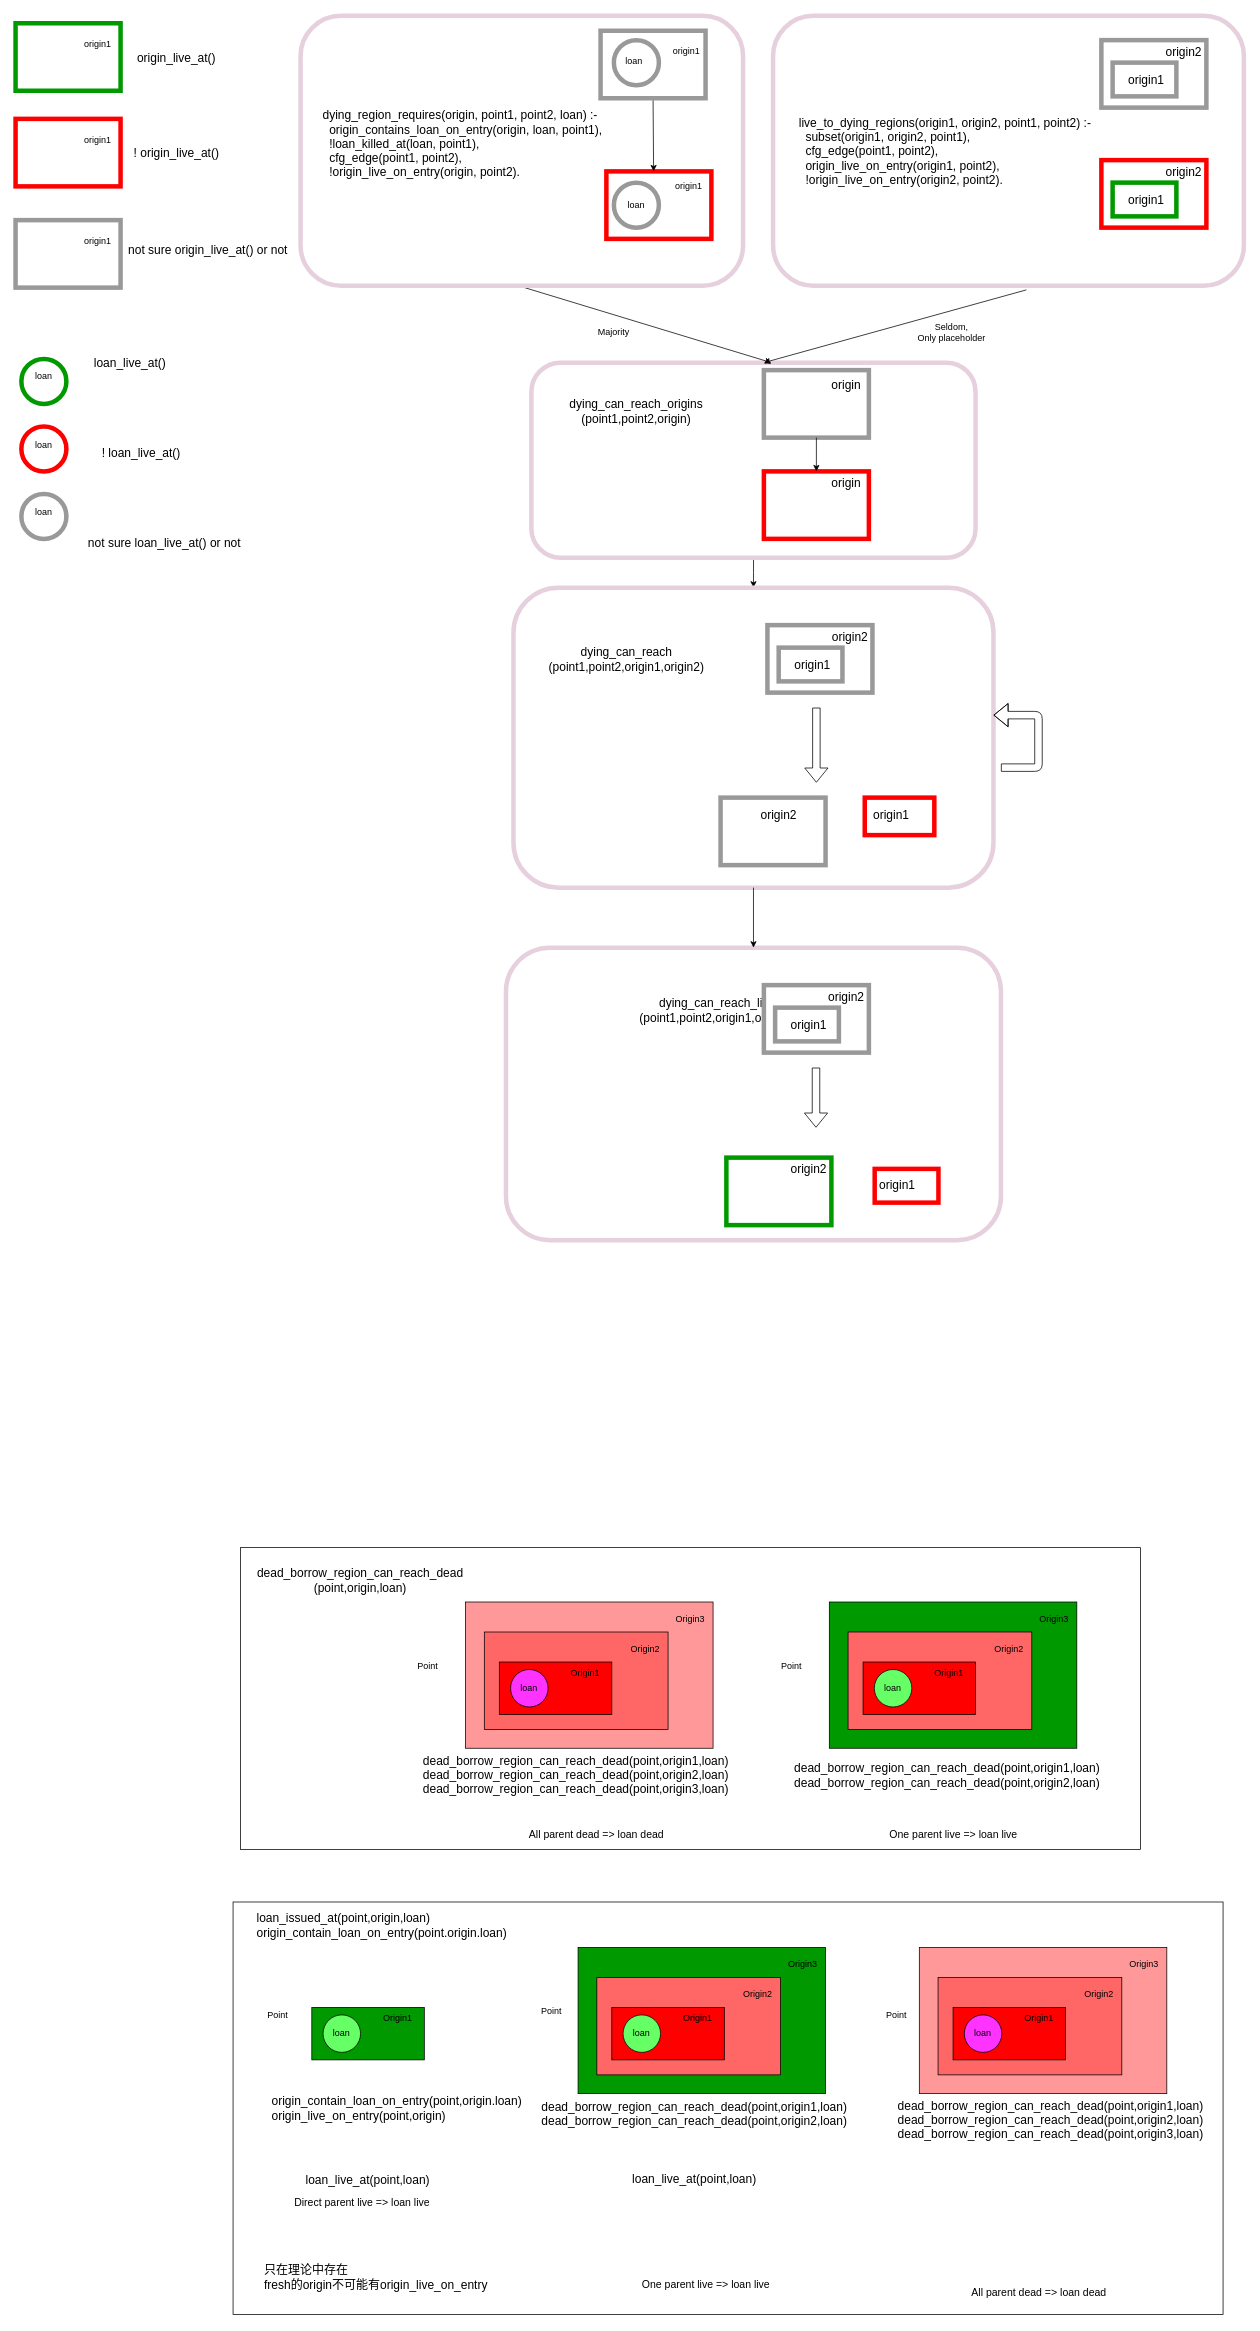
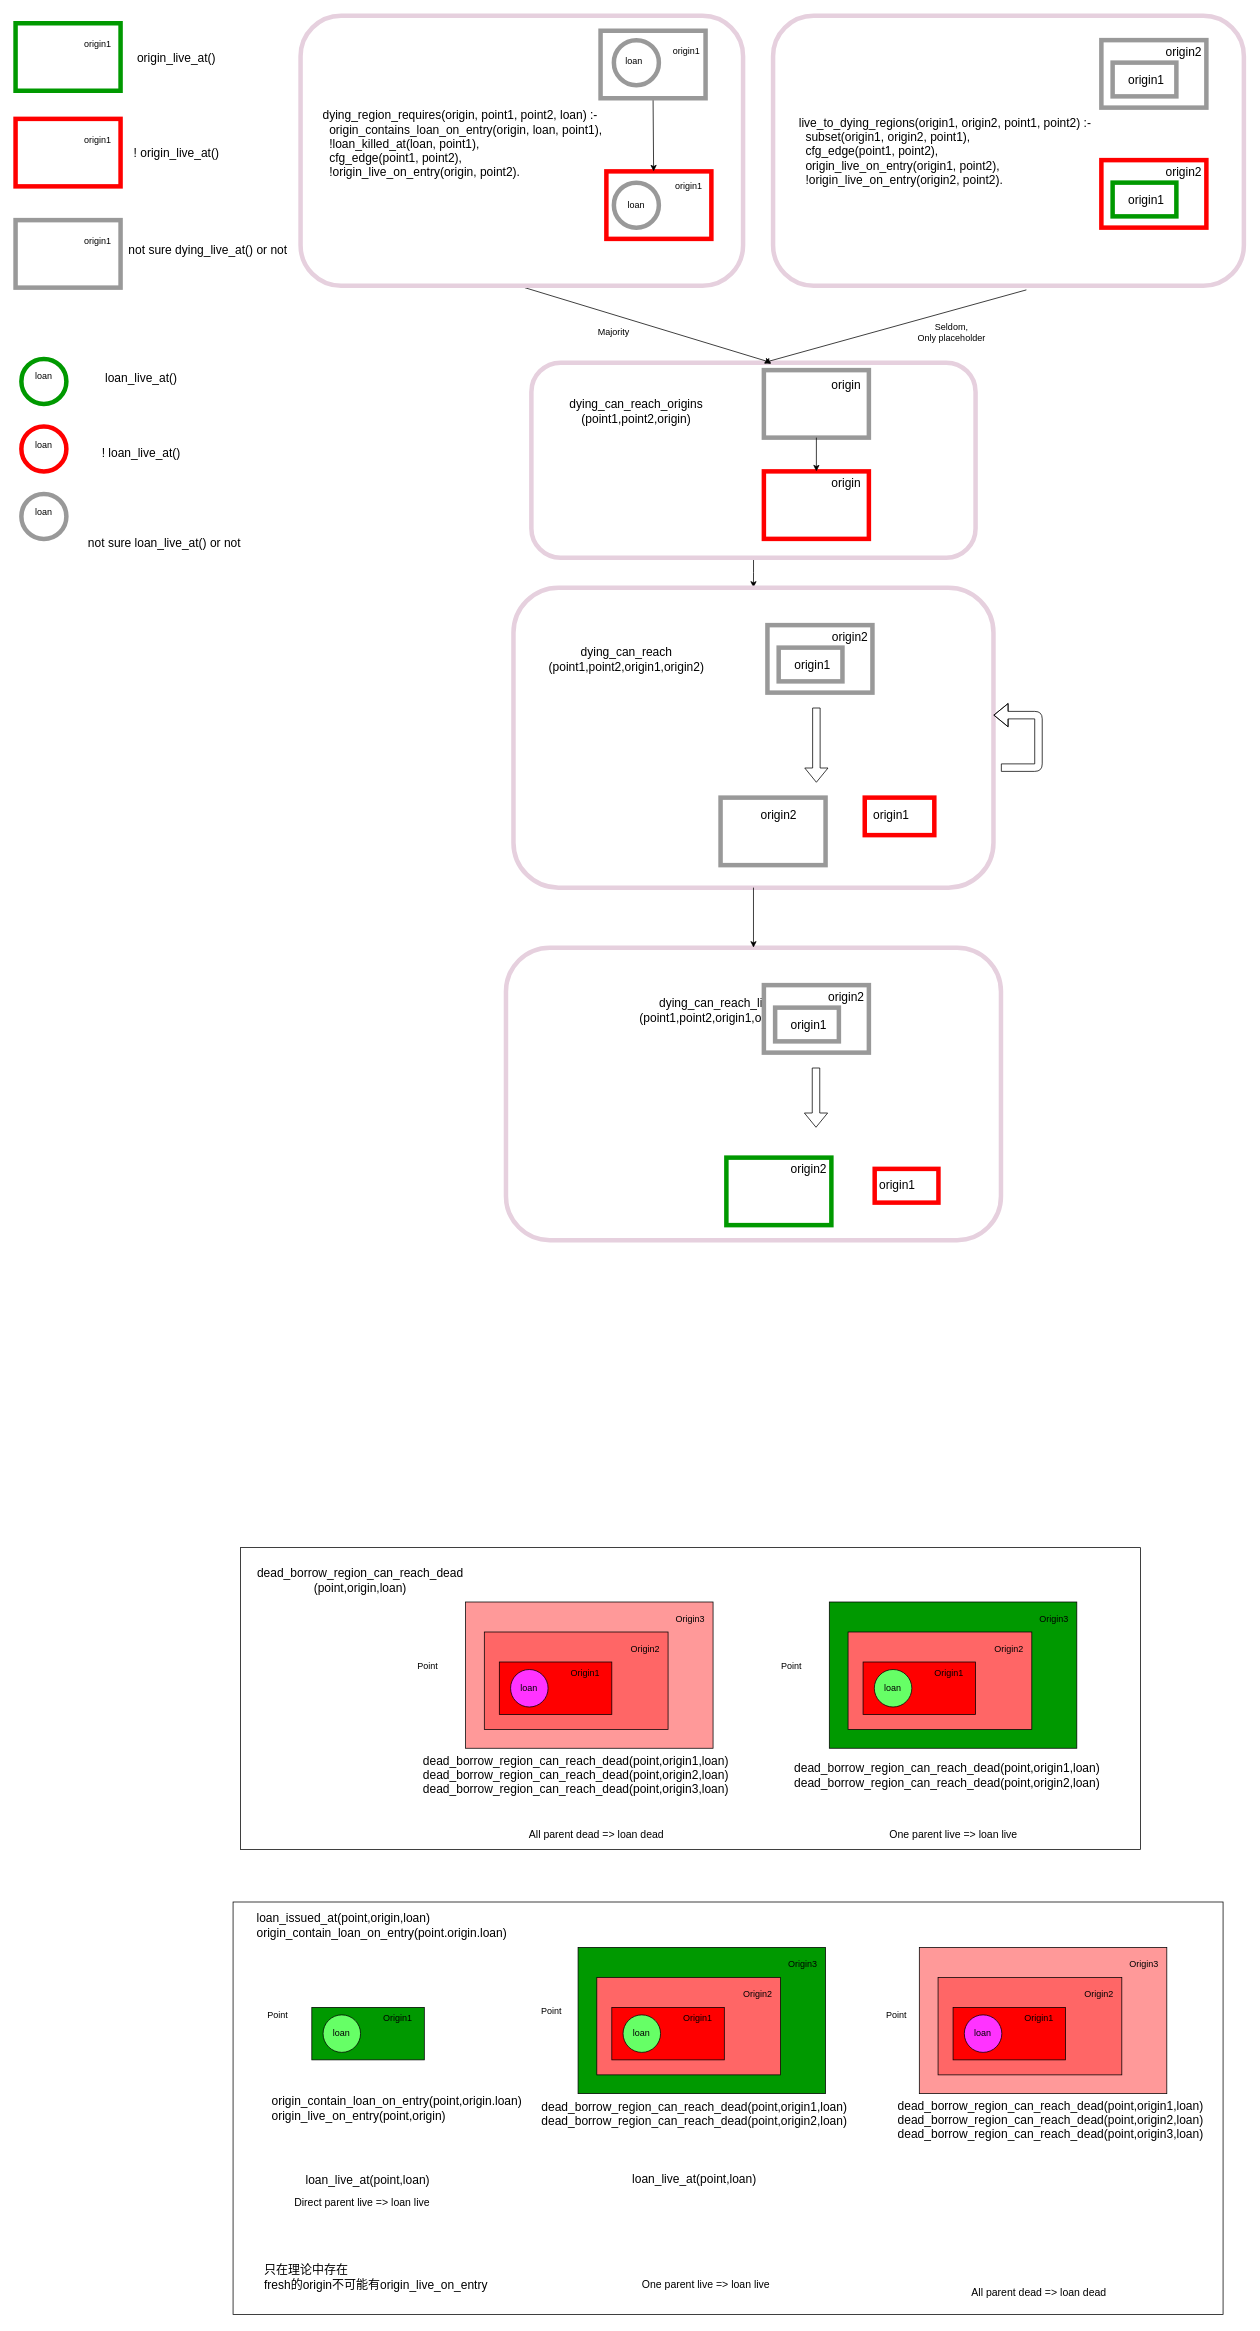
node "not sure origin_live_at() or not": label "not sure origin_live_at() or not" -> "not sure dying_live_at() or not"
node "loan_live_at()": moved (130, 363) -> (141, 378)
